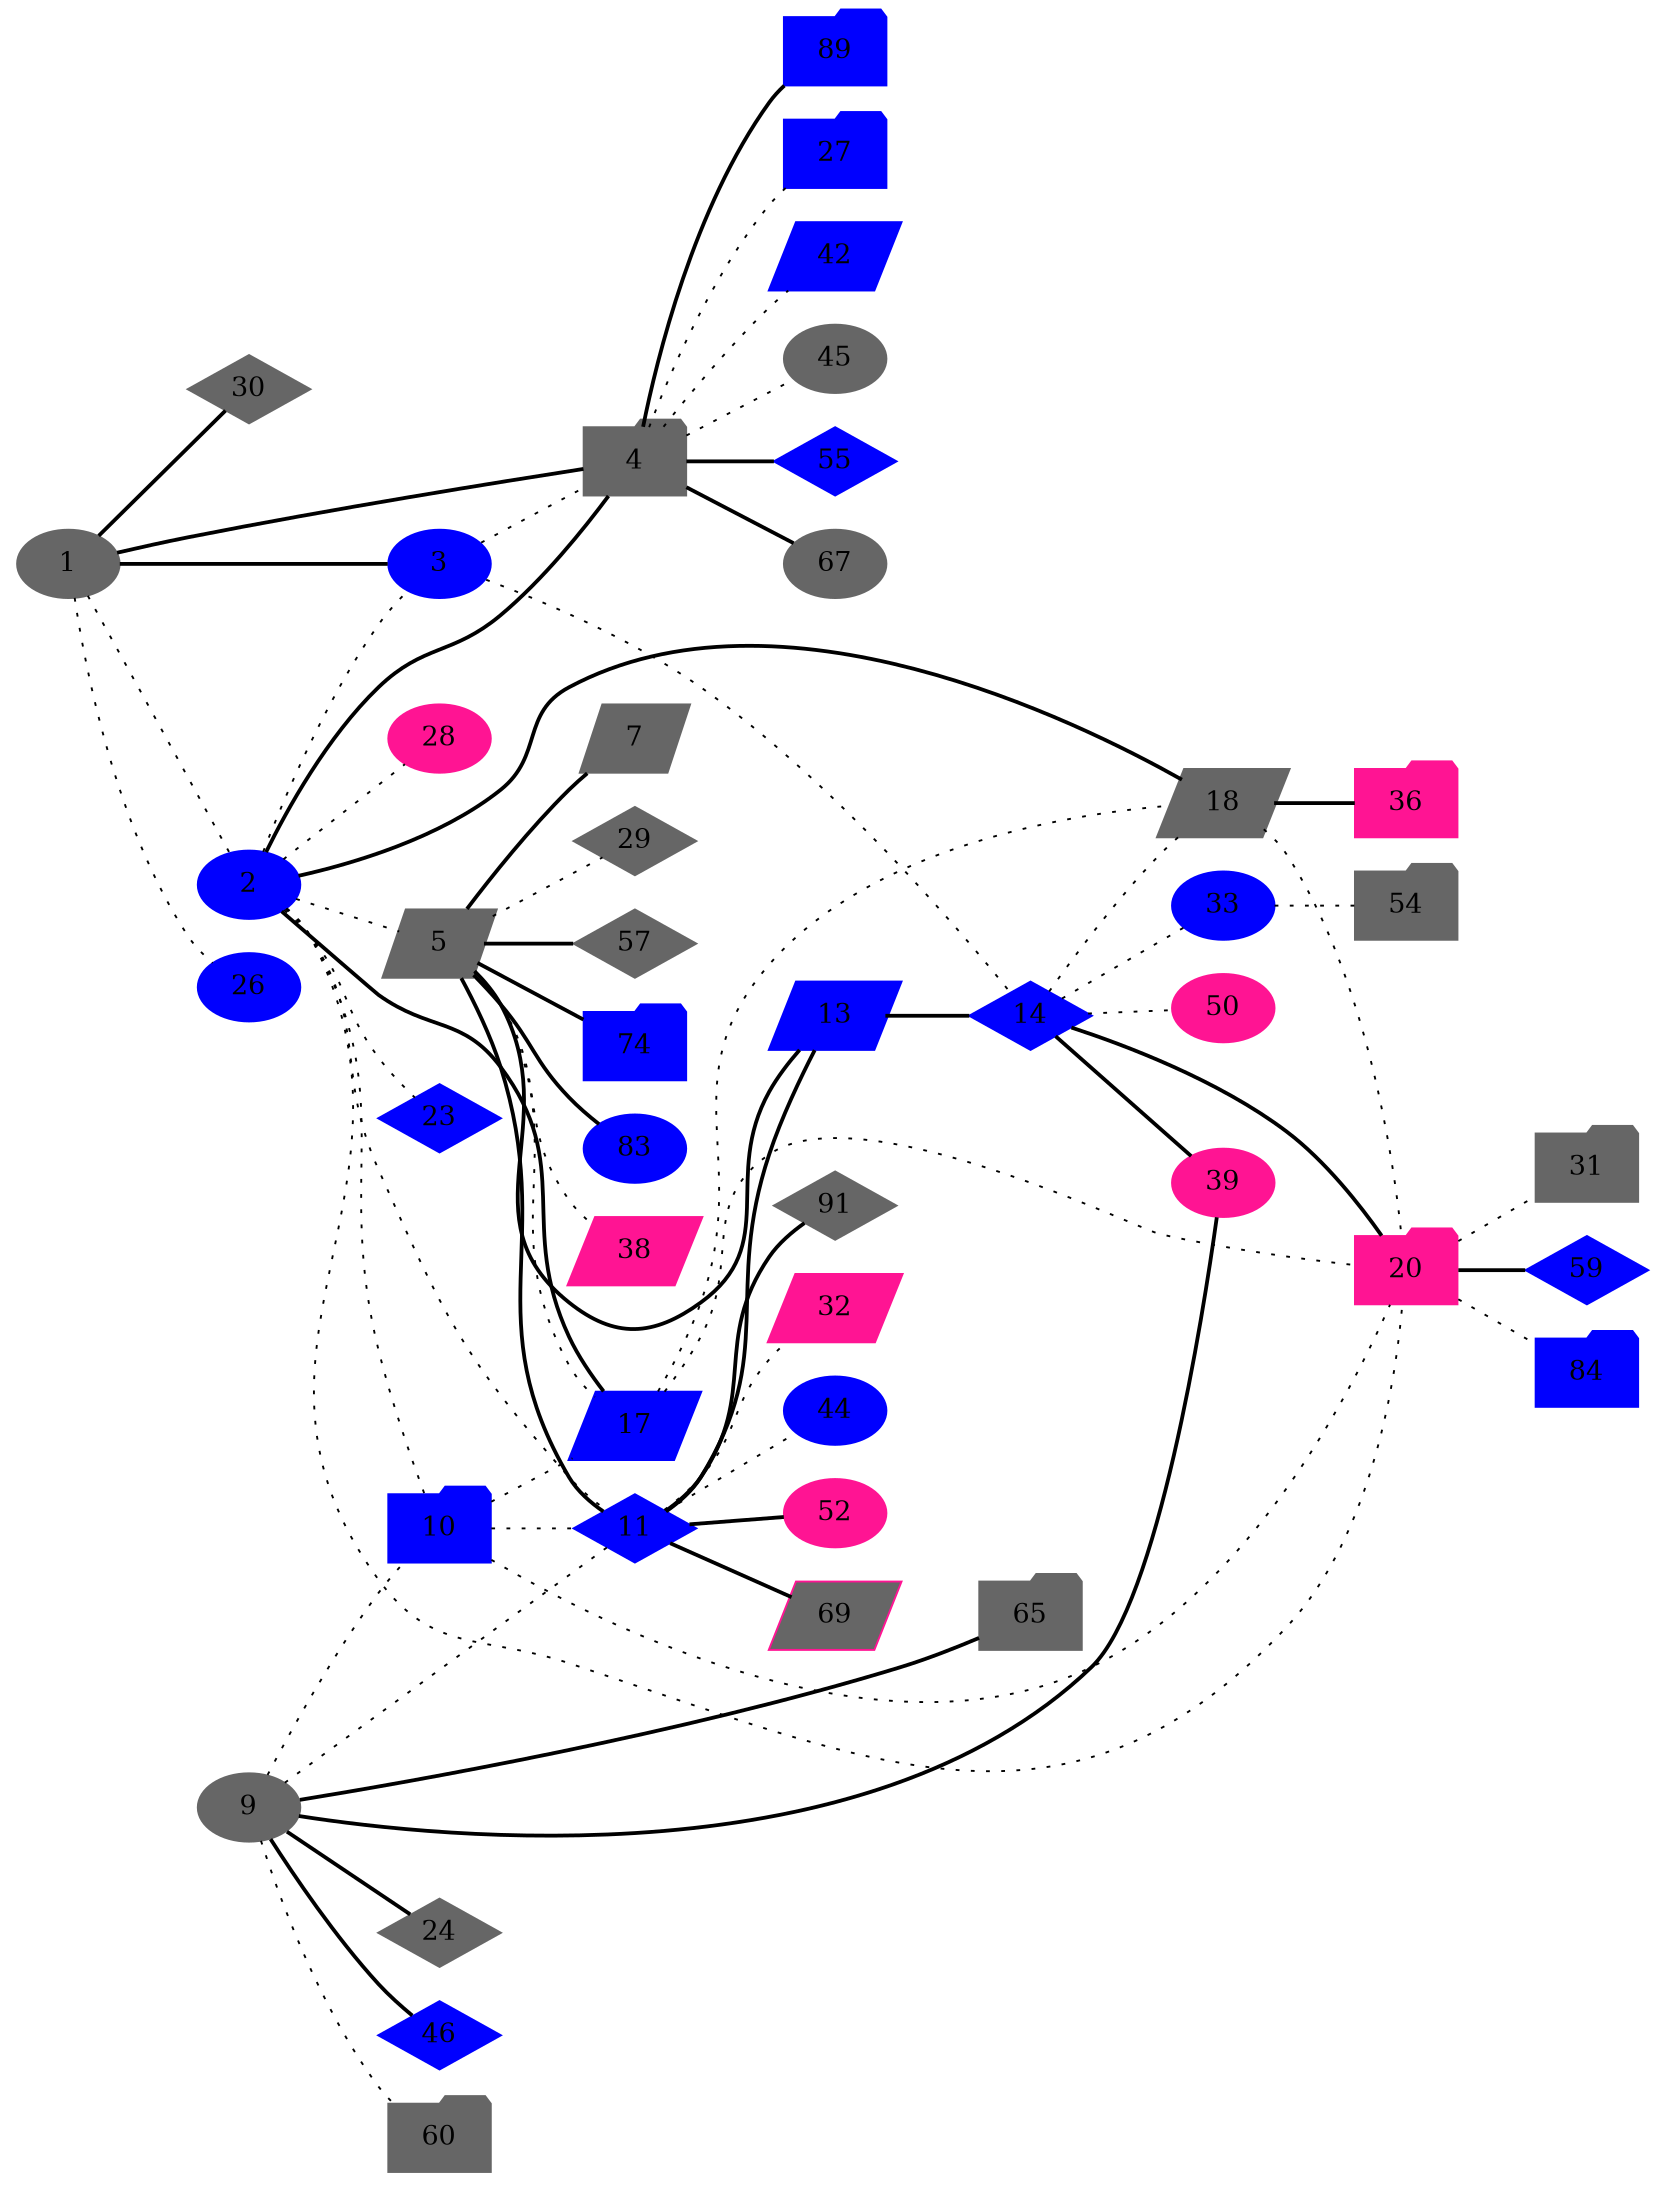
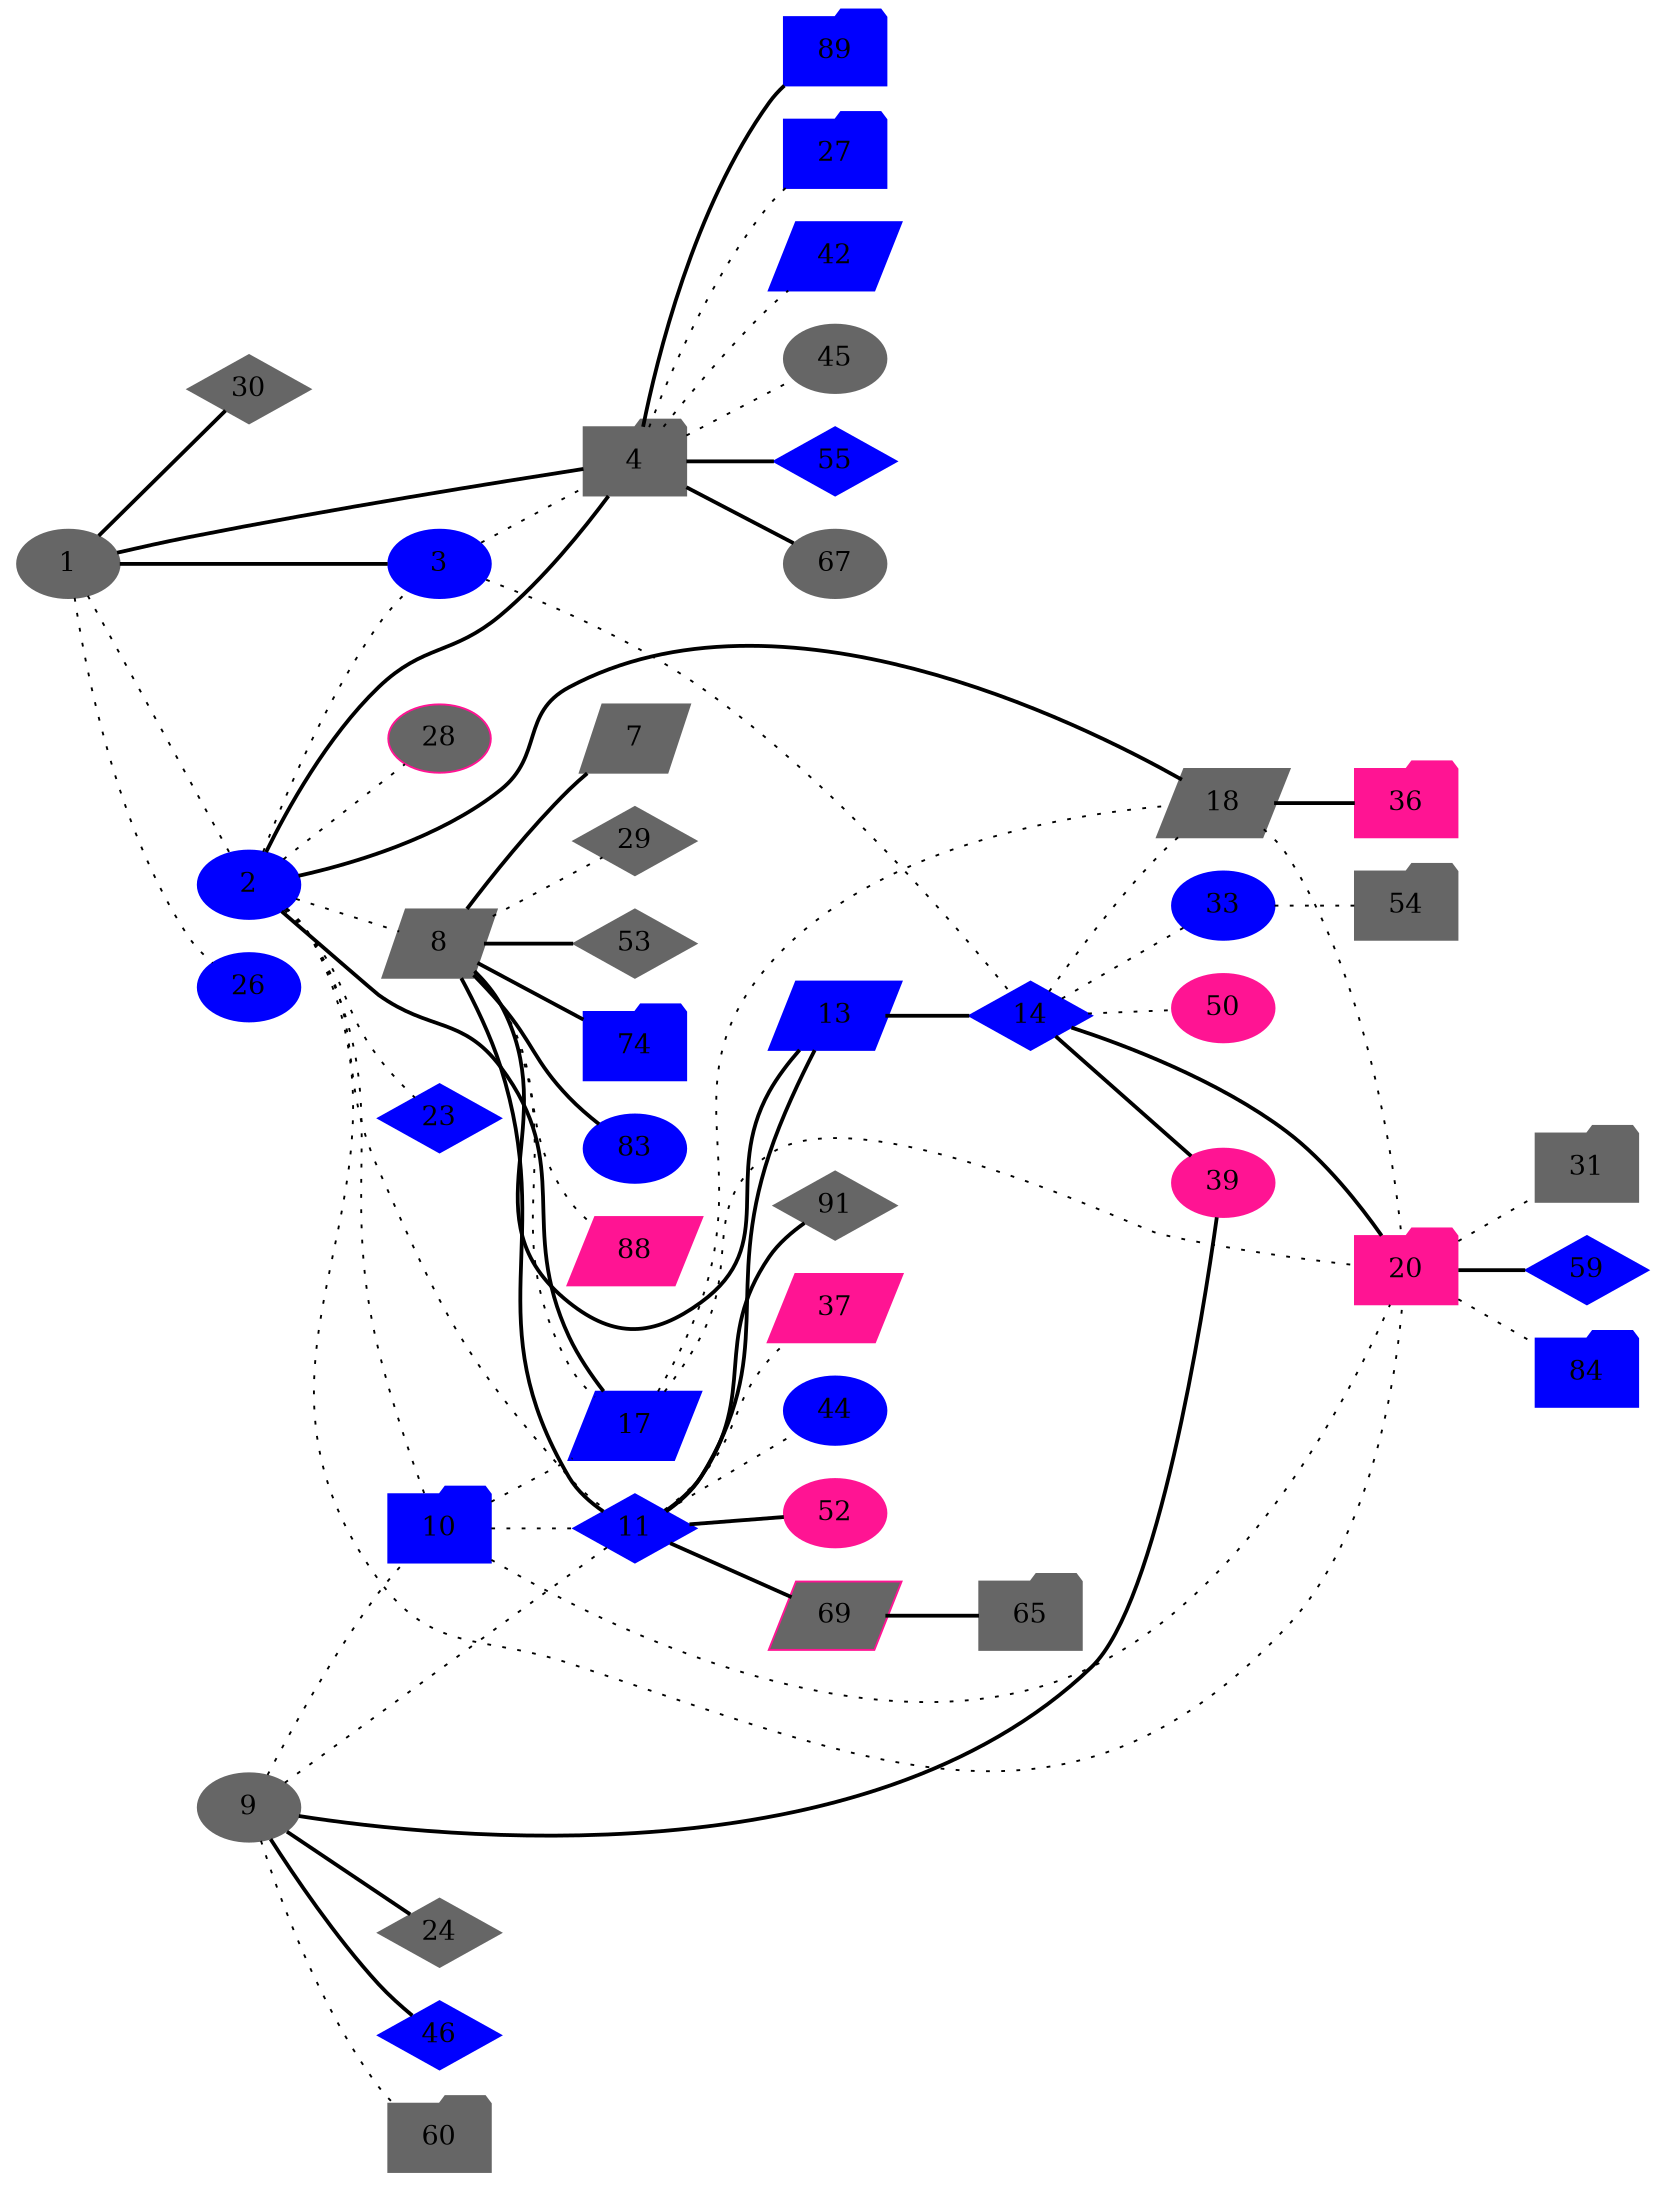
node "28": fillcolor deeppink -> gray40
node "5": label "5" -> "8"
node "57": label "57" -> "53"
node "38": label "38" -> "88"
node "32": label "32" -> "37"
edge "65" -- "9": now "65" -- "69"
